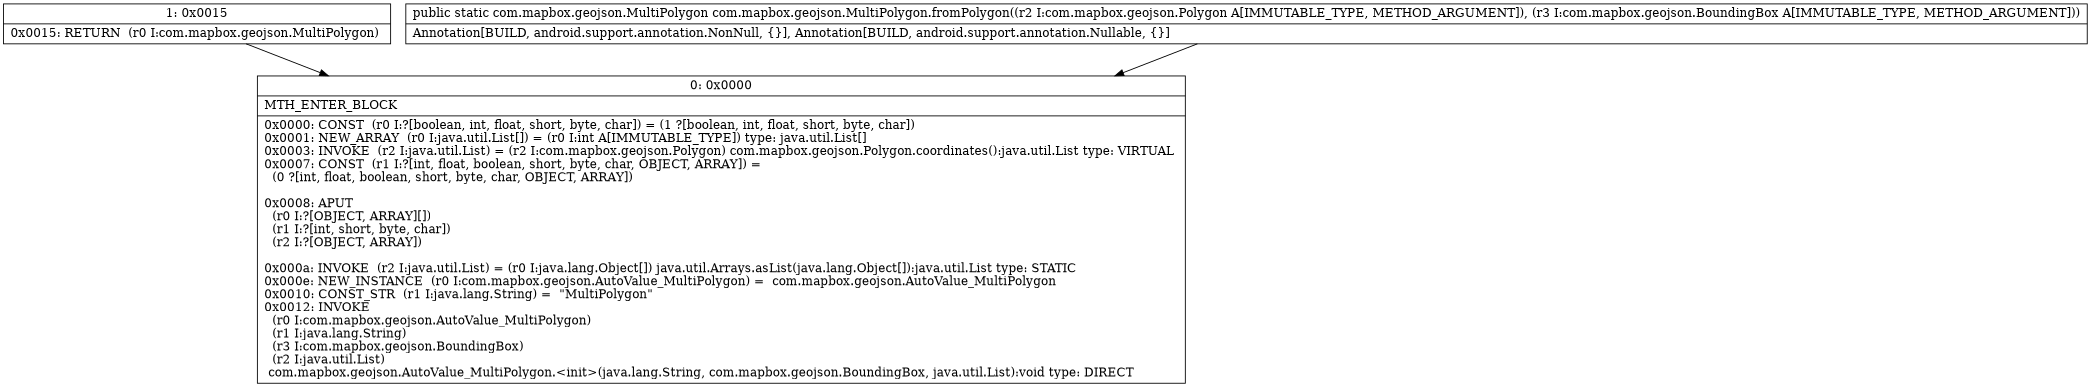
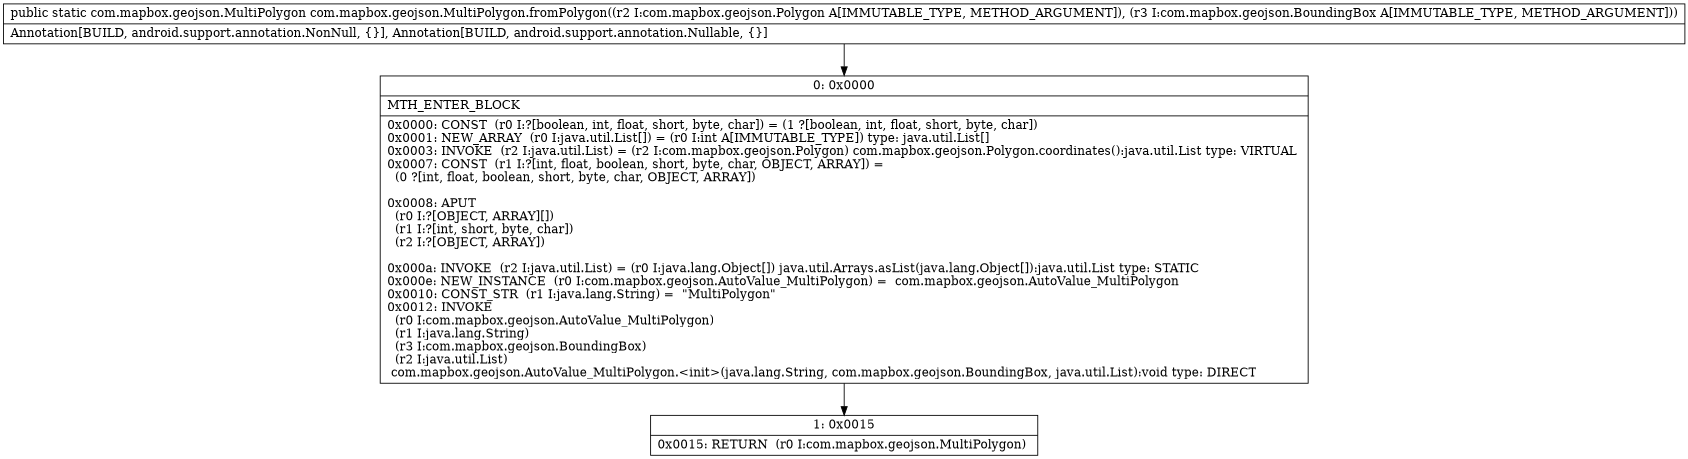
edge "1: 0x0015" -> "0: 0x0000": reversed
